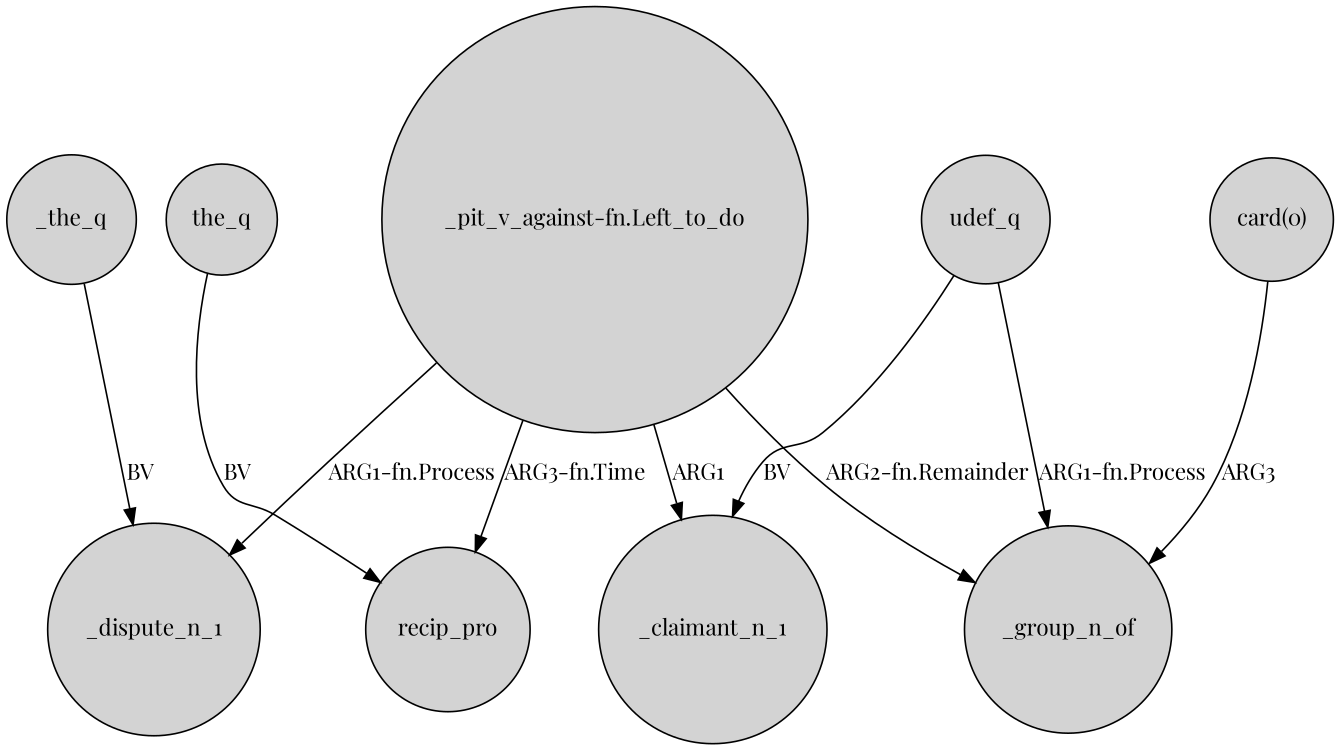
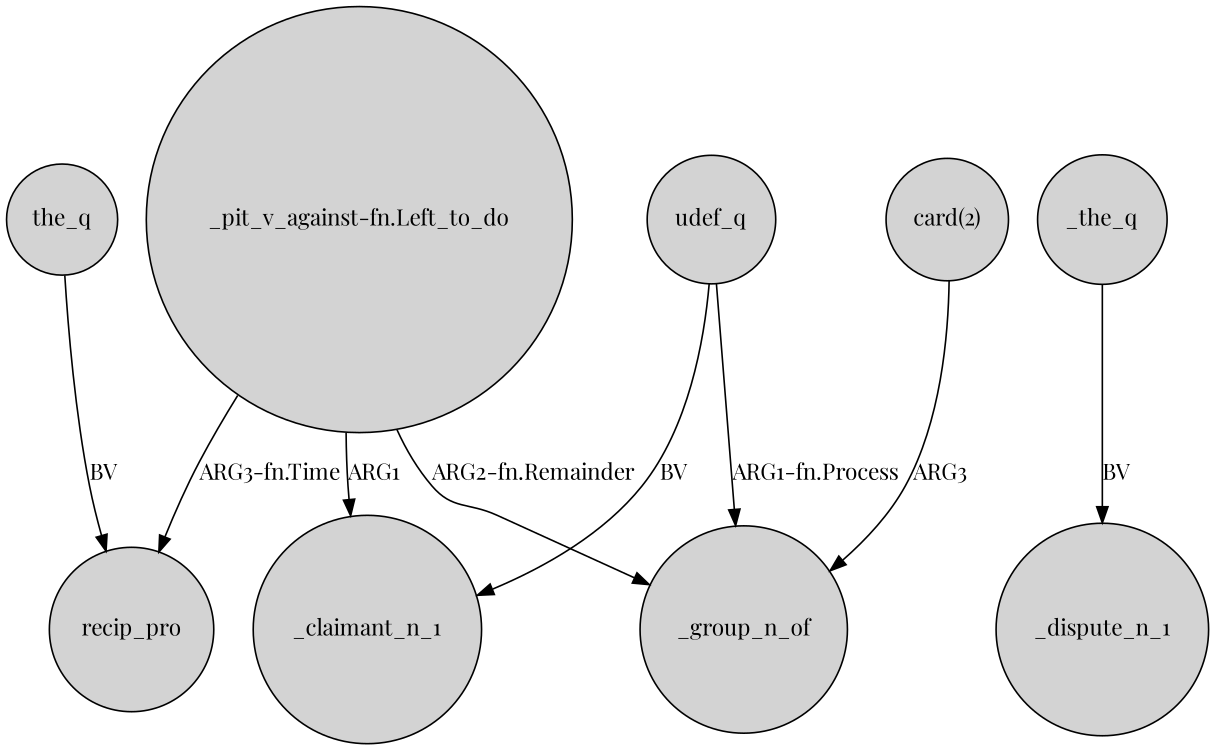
node "card(0)": label "card(0)" -> "card(2)"
edge "_pit_v_against-fn.Left_to_do" -> "_dispute_n_1": removed, label "ARG1-fn.Process"
